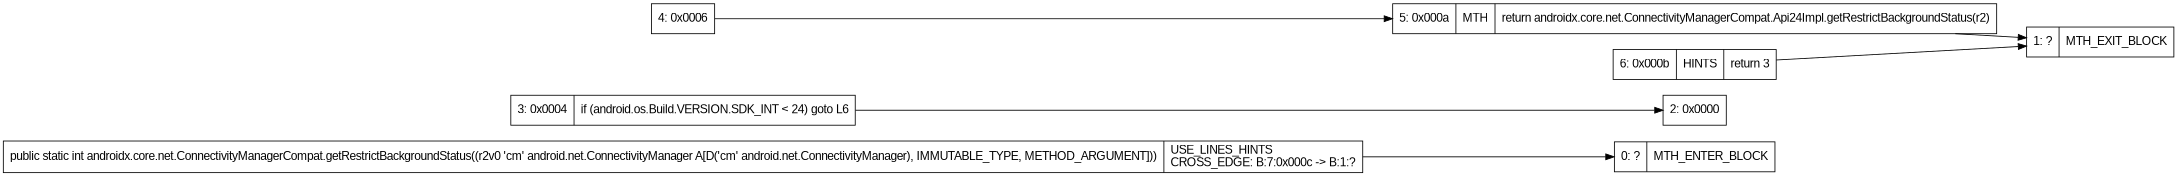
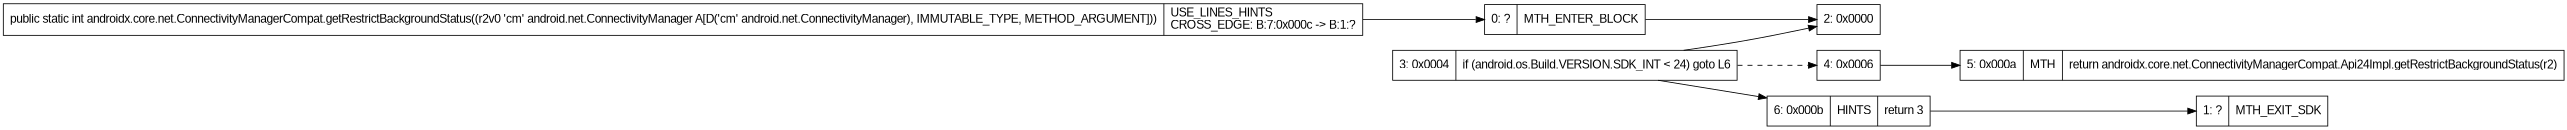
edge "0: ?" -> "2: 0x0000": added
edge "5: 0x000a" -> "1: ?": removed
node "1: ?": text "MTH_EXIT_BLOCK" -> "MTH_EXIT_SDK"
edge "3: 0x0004" -> "4: 0x0006": added
edge "3: 0x0004" -> "6: 0x000b": added
